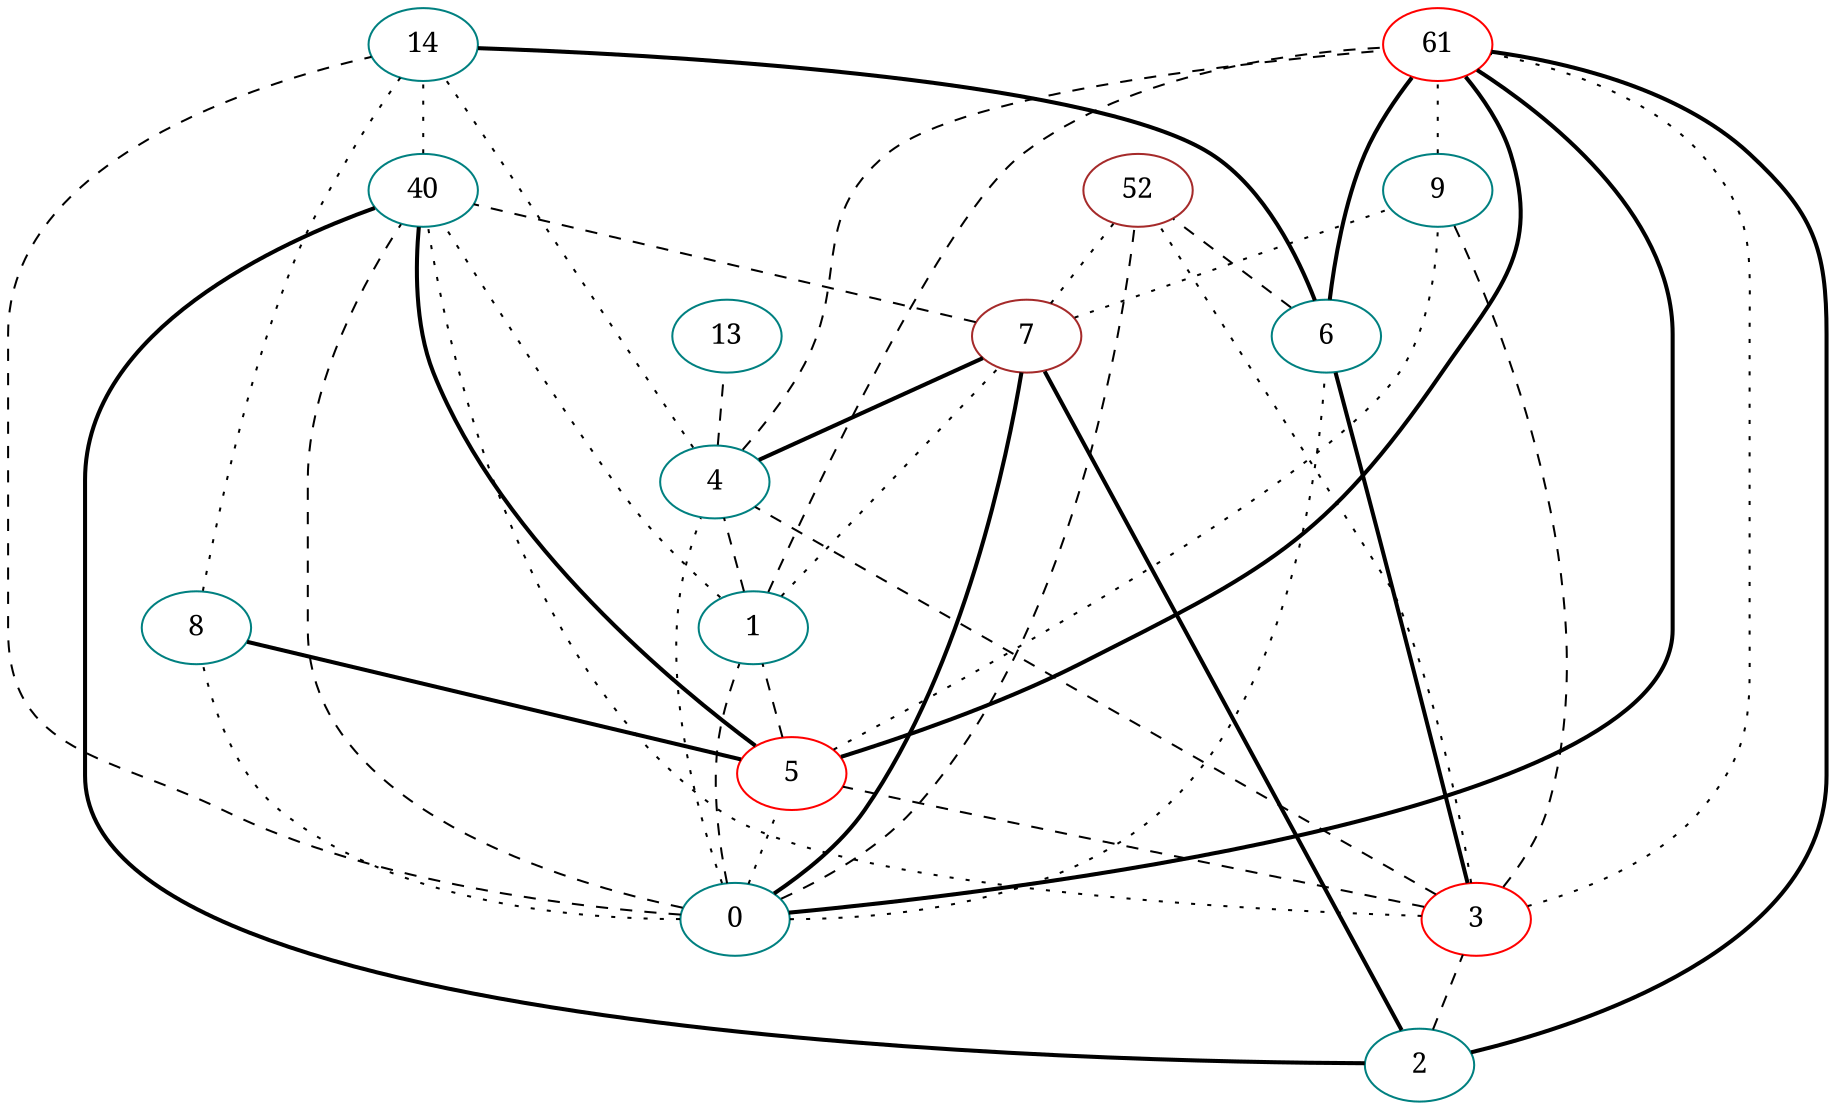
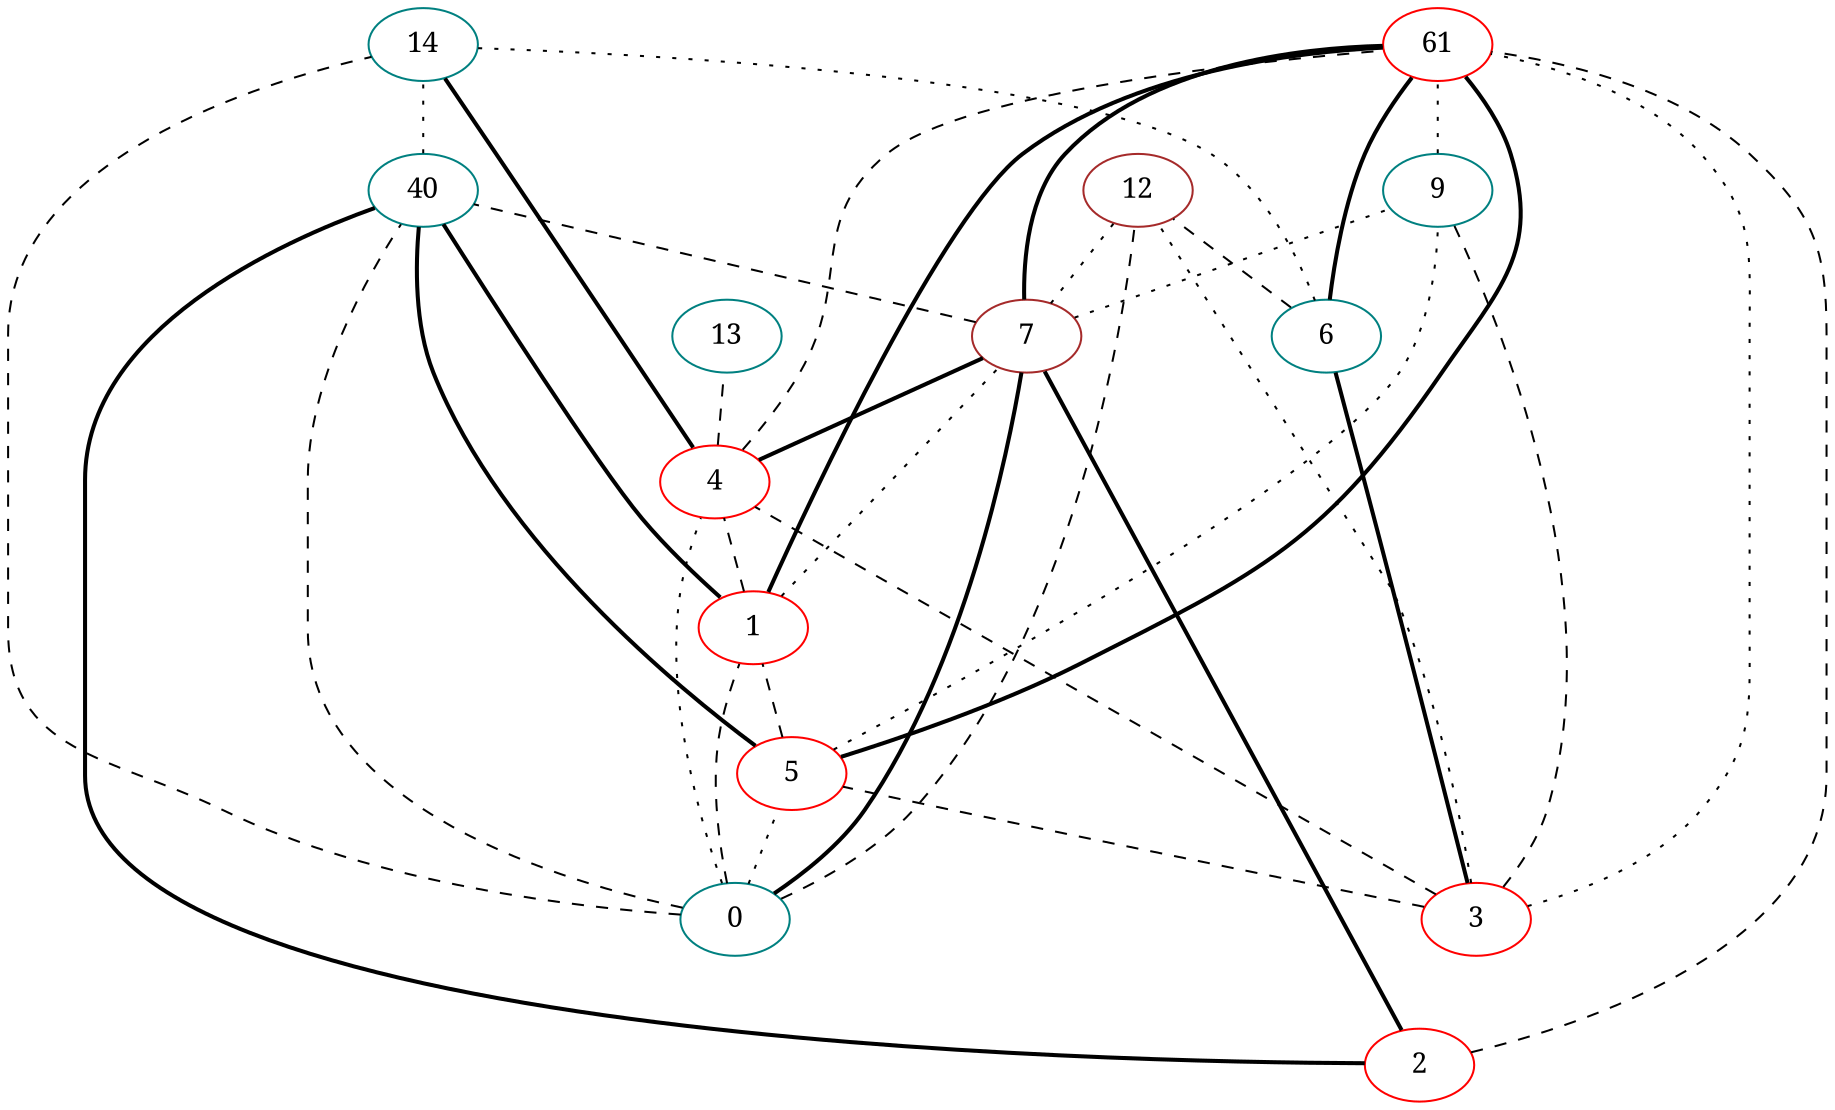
edge "6" -> "14": style bold -> dotted
node "52": label "52" -> "12"
edge "1" -> "61": style dashed -> bold
edge "4" -> "14": style dotted -> bold
edge "1" -> "40": style dotted -> bold
node "4": color teal -> red
edge "2" -> "61": style bold -> dashed
node "8": removed
node "1": color teal -> red
edge "0" -> "61": now "7" -> "61"
edge "0" -> "6": removed
edge "3" -> "40": removed
edge "2" -> "3": removed
node "2": color teal -> red
